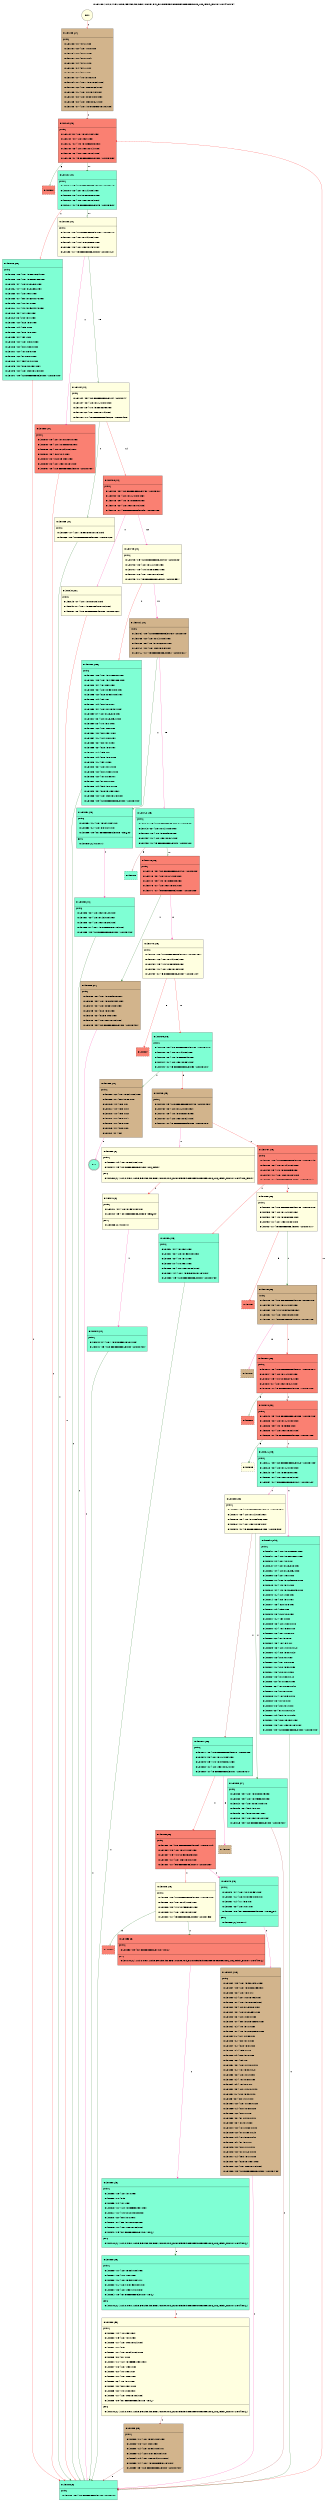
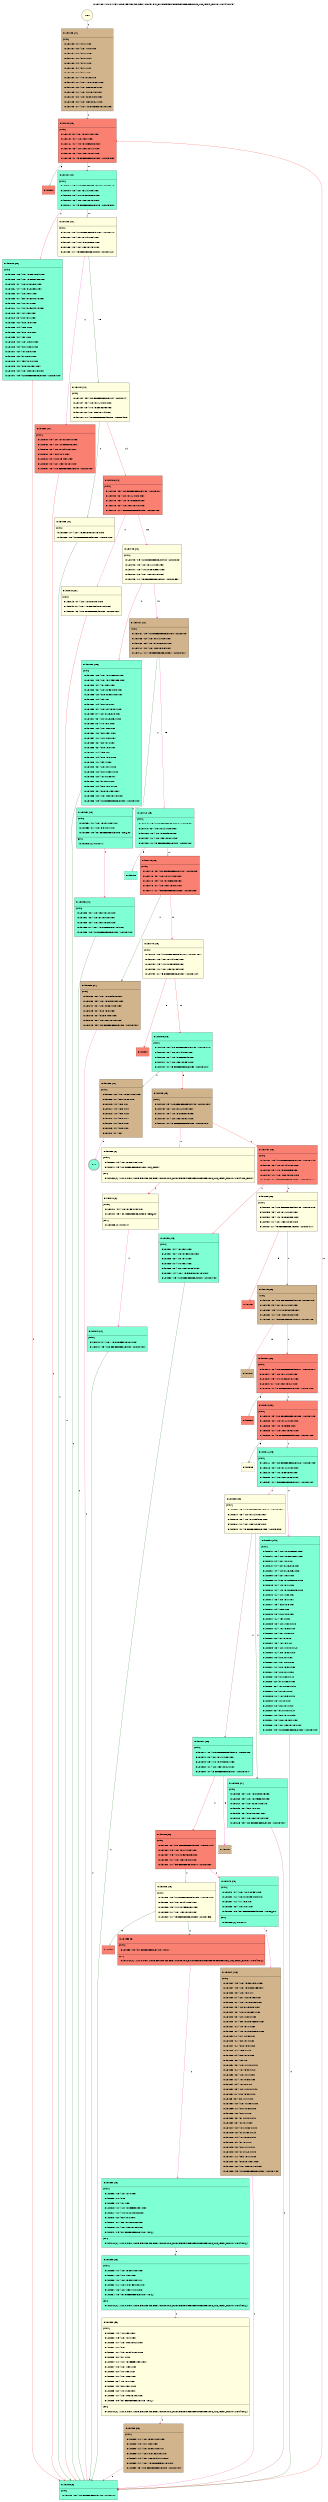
node "Entry": label "Entry" -> "Users"
